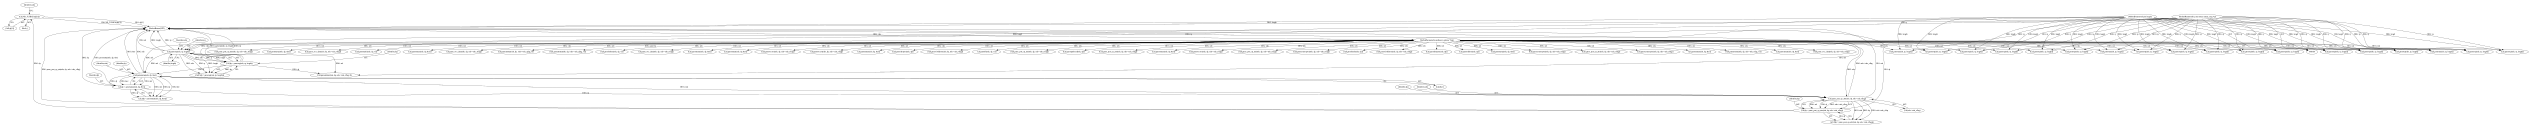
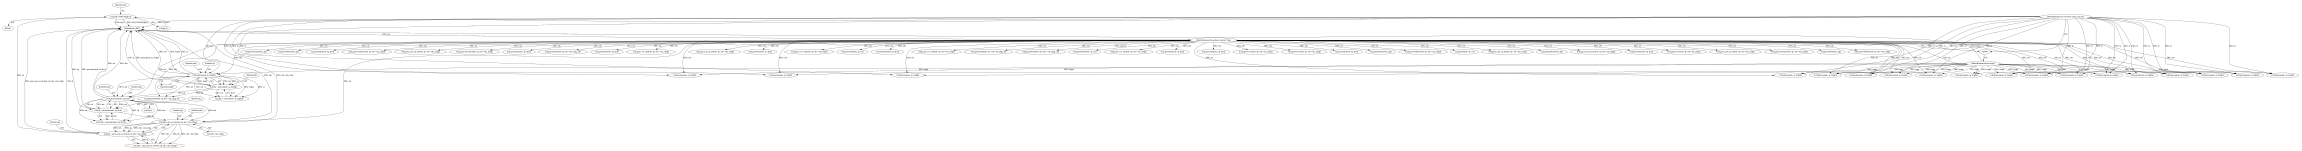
edge "(MethodParameterIn,int length)" -> "1000100": reversed
